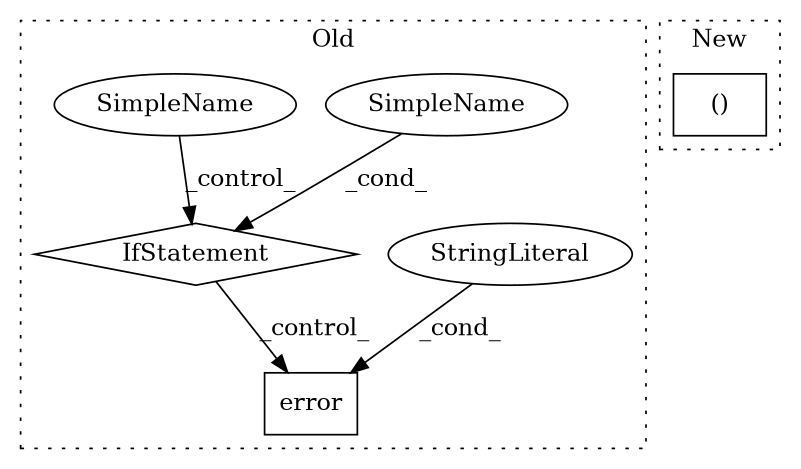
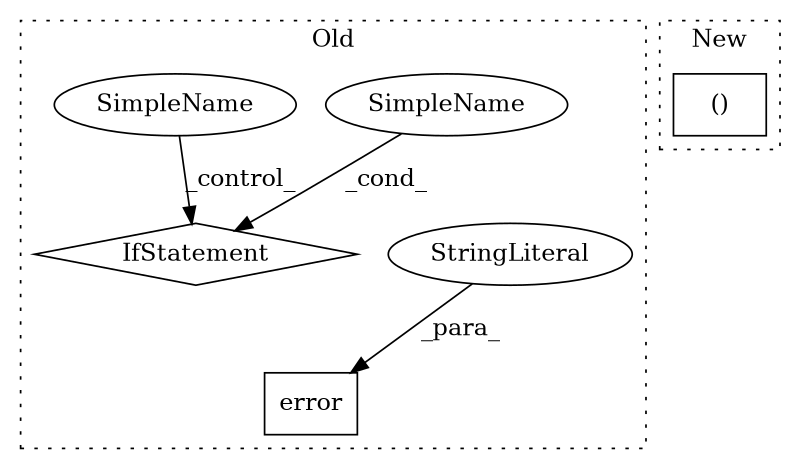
edge "IfStatement" -> "error": removed, label "_control_"
edge "StringLiteral" -> "error": label "_cond_" -> "_para_"
